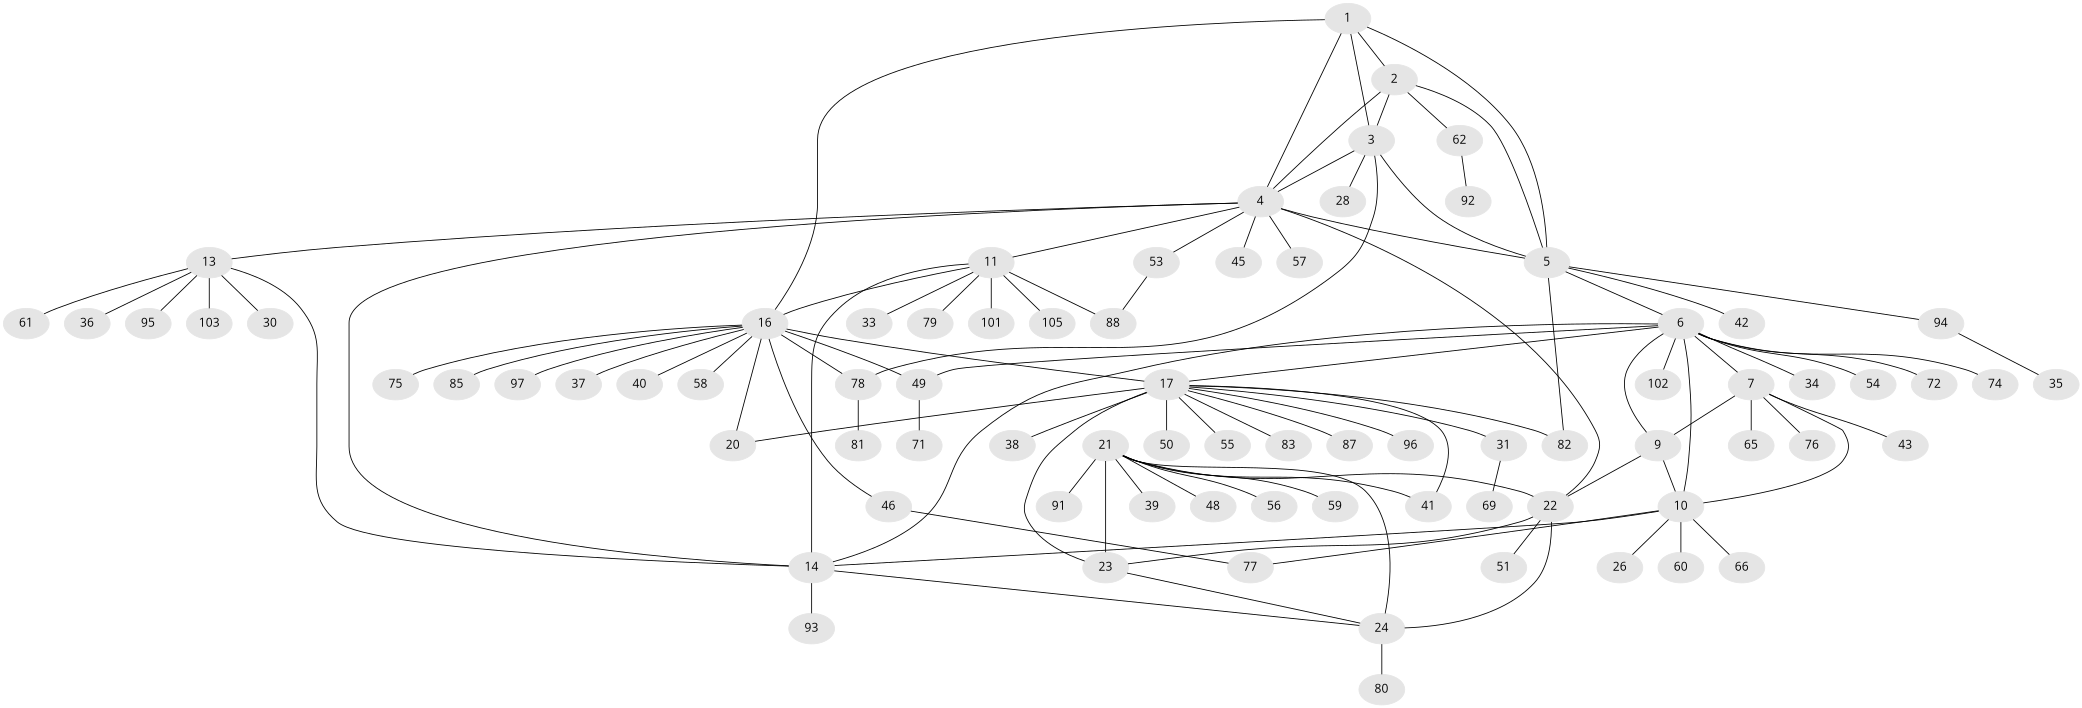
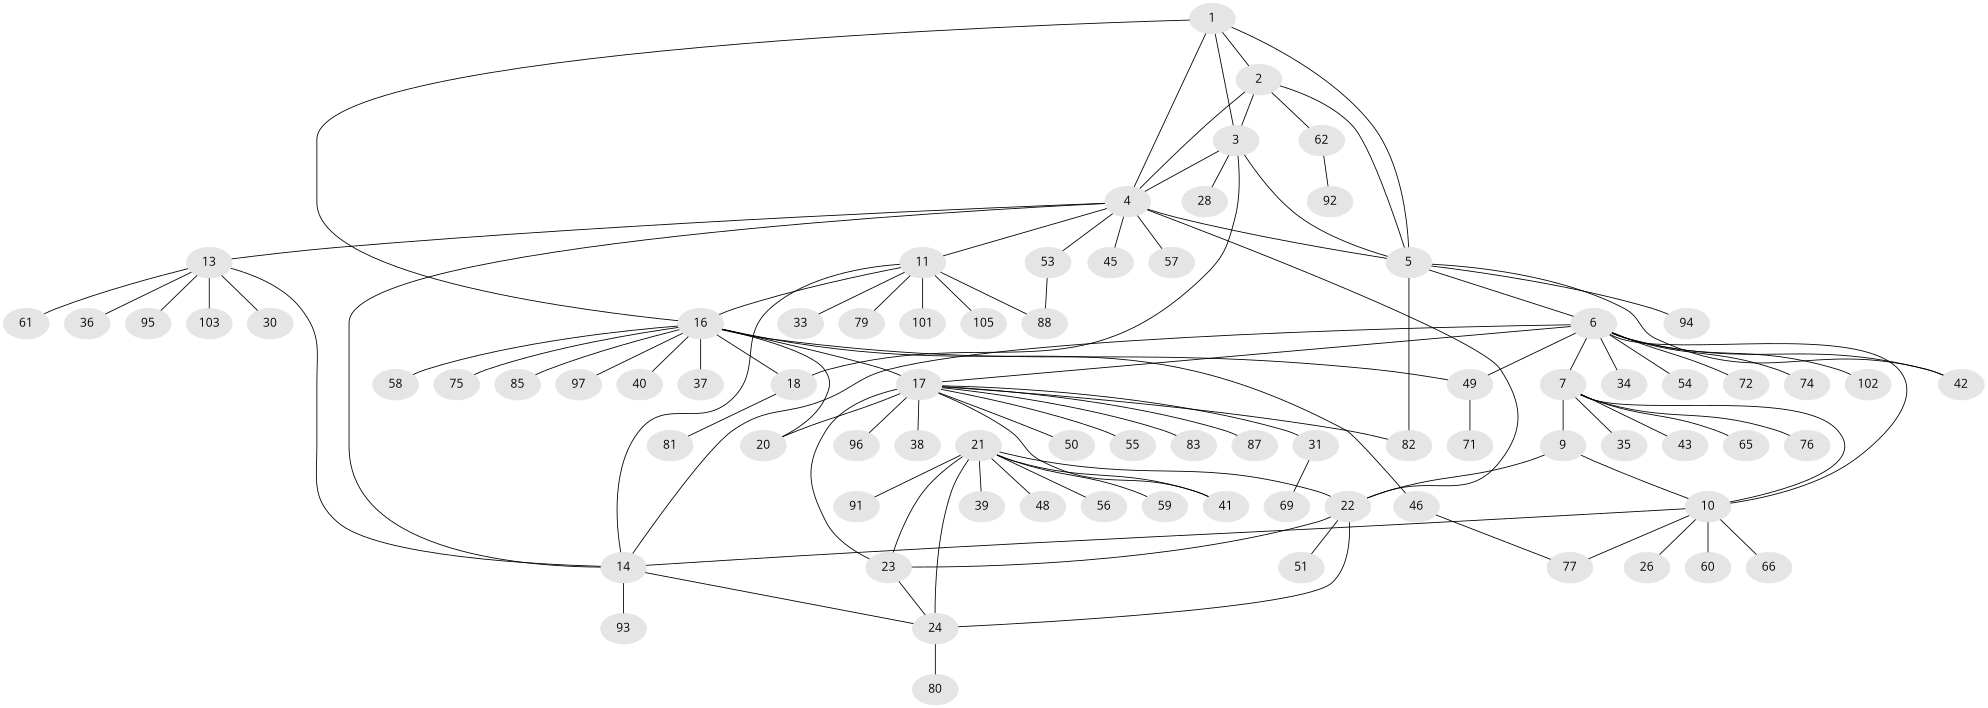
edge "94" -- "35": now "7" -- "35"
edge "6" -- "9": now "6" -- "42"
node "78": label "78" -> "18"
